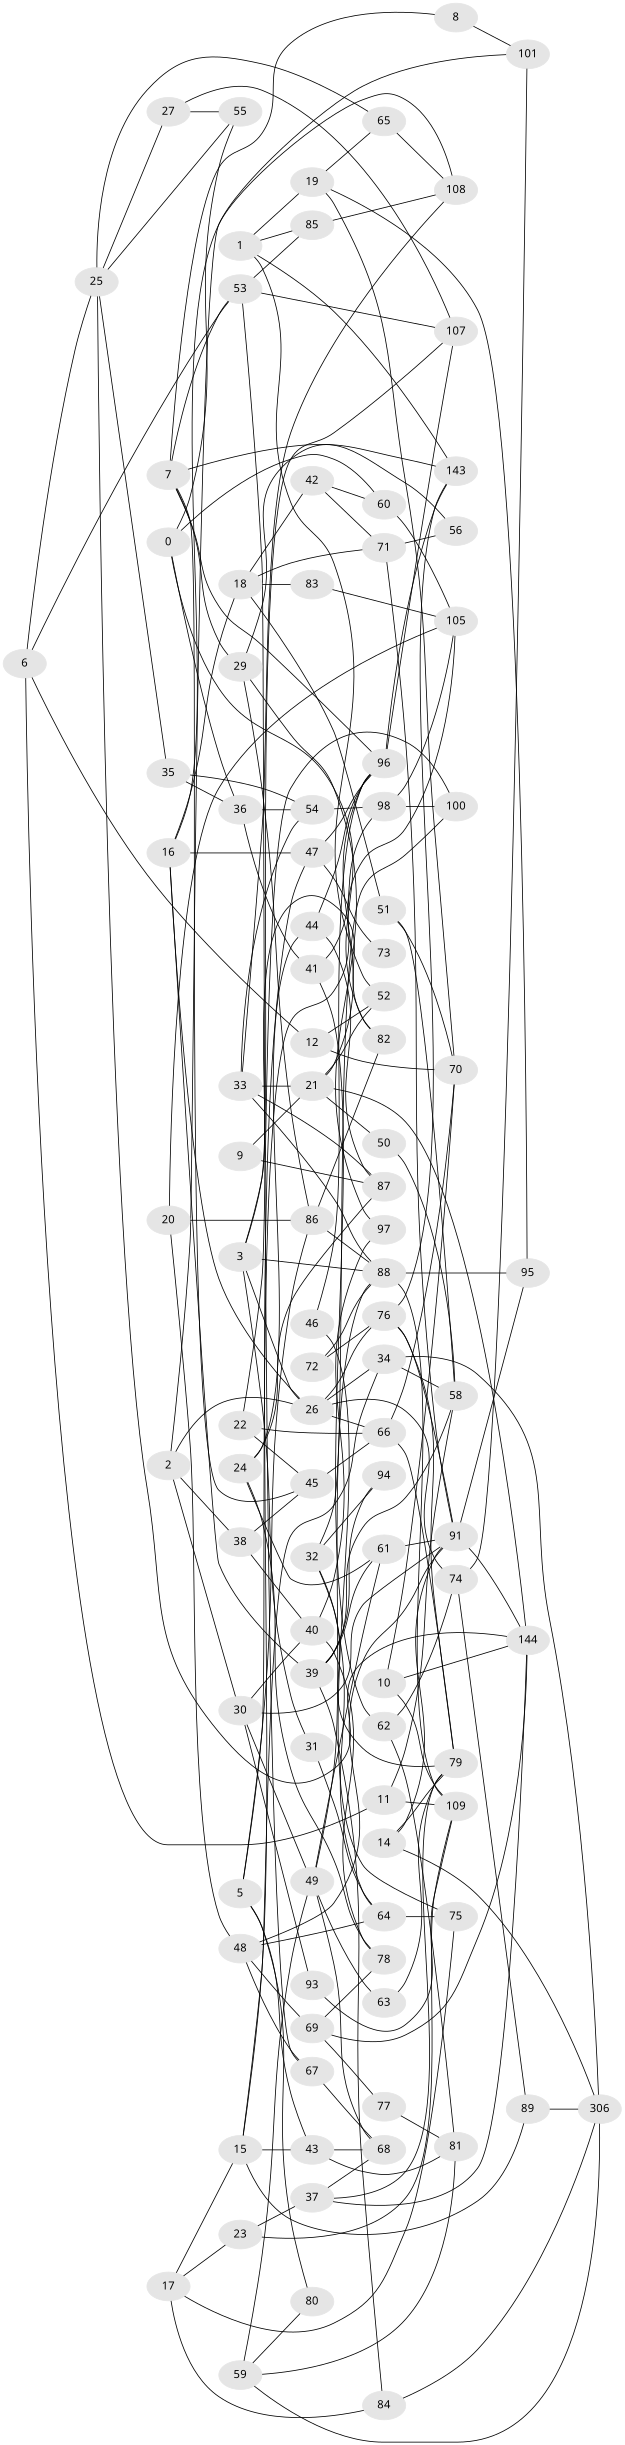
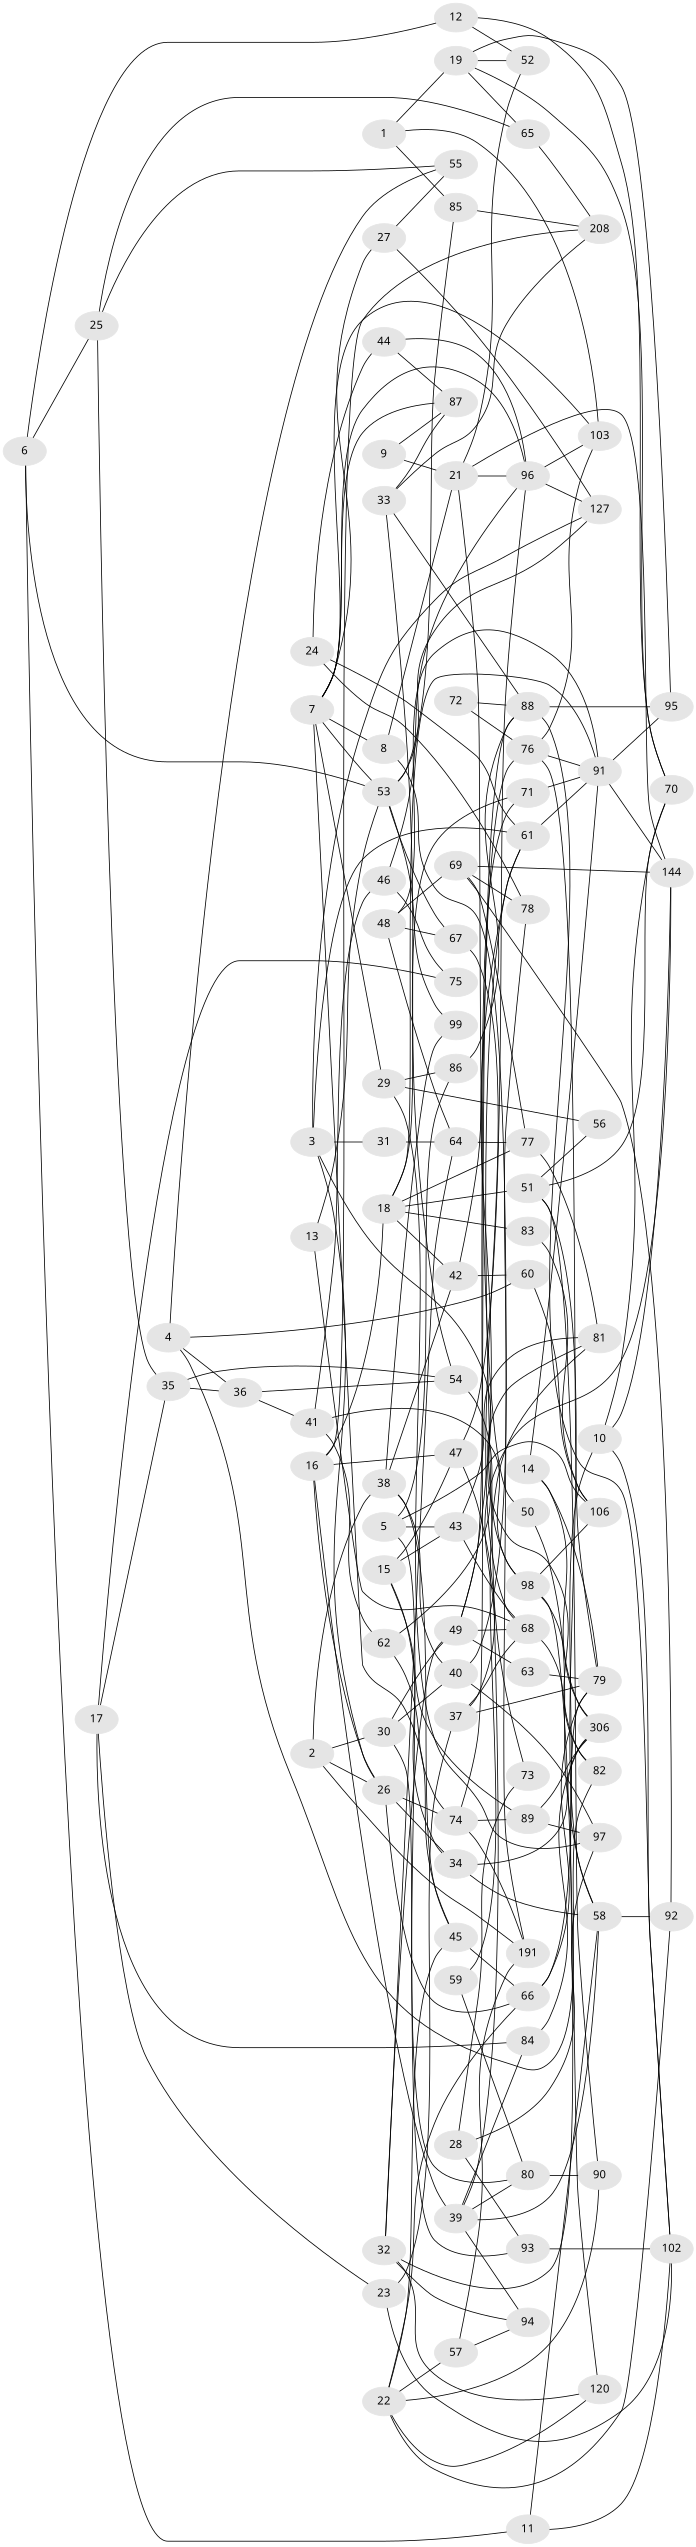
node "101": label "101" -> "191"
node "108": label "108" -> "208"
edge "27" -- "25": now "27" -- "7"
node "107": label "107" -> "127"
node "143": label "143" -> "103"
edge "56" -- "71": now "56" -- "51"
node "0": label "0" -> "4"
edge "1" -- "52": now "19" -- "52"
node "105": label "105" -> "106"
node "100": label "100" -> "120"
node "99": added
edge "46" -- "41": added
edge "33" -- "21": now "8" -- "21"
edge "82" -- "86": now "82" -- "68"
edge "77" -- "18": added
node "20": removed
edge "25" -- "144": removed
node "13": added
edge "70" -- "66": now "10" -- "66"
edge "3" -- "88": now "3" -- "61"
edge "87" -- "24": now "87" -- "7"
edge "76" -- "26": now "76" -- "74"
edge "42" -- "38": added
edge "91" -- "30": now "91" -- "18"
node "109": label "109" -> "102"
edge "89" -- "97": added
edge "64" -- "75": now "64" -- "77"
node "92": added
edge "49" -- "59": now "49" -- "32"
node "28": added
node "90": added
edge "80" -- "39": added
edge "15" -- "17": now "35" -- "17"
node "57": added
edge "306" -- "59": now "306" -- "98"
